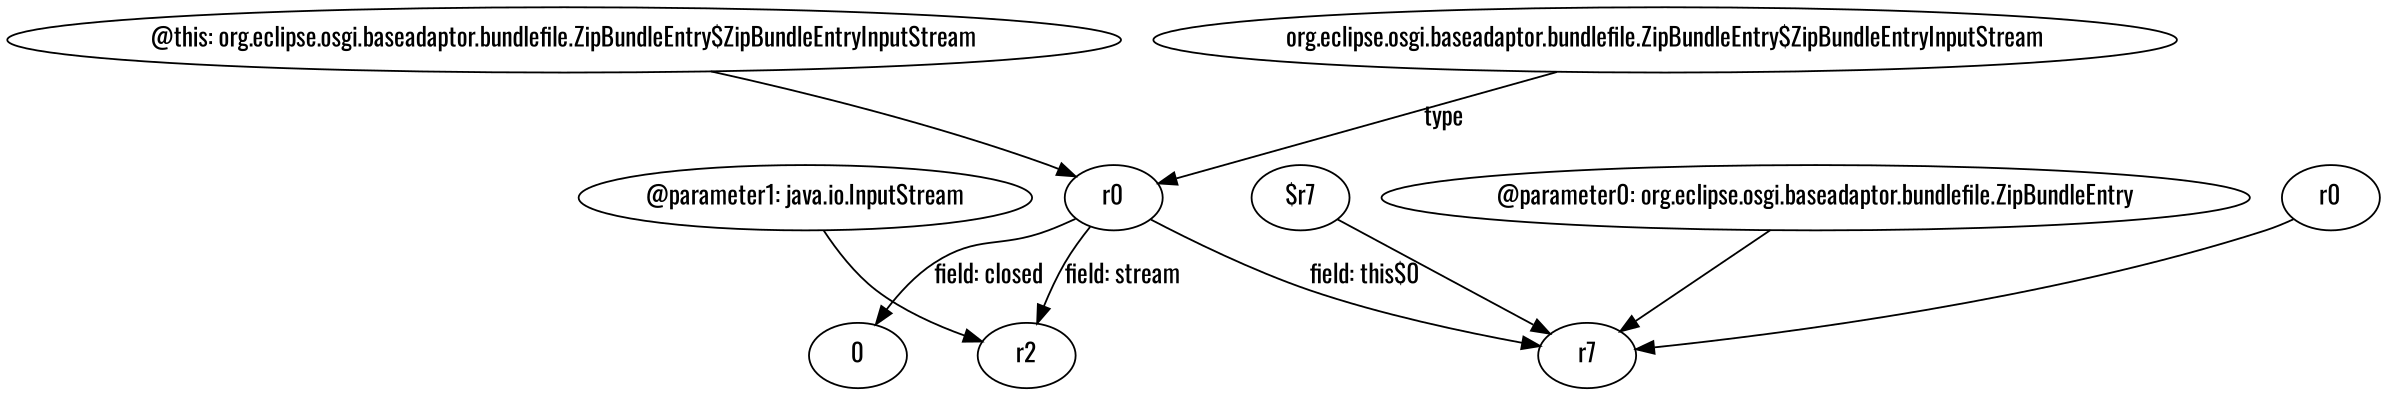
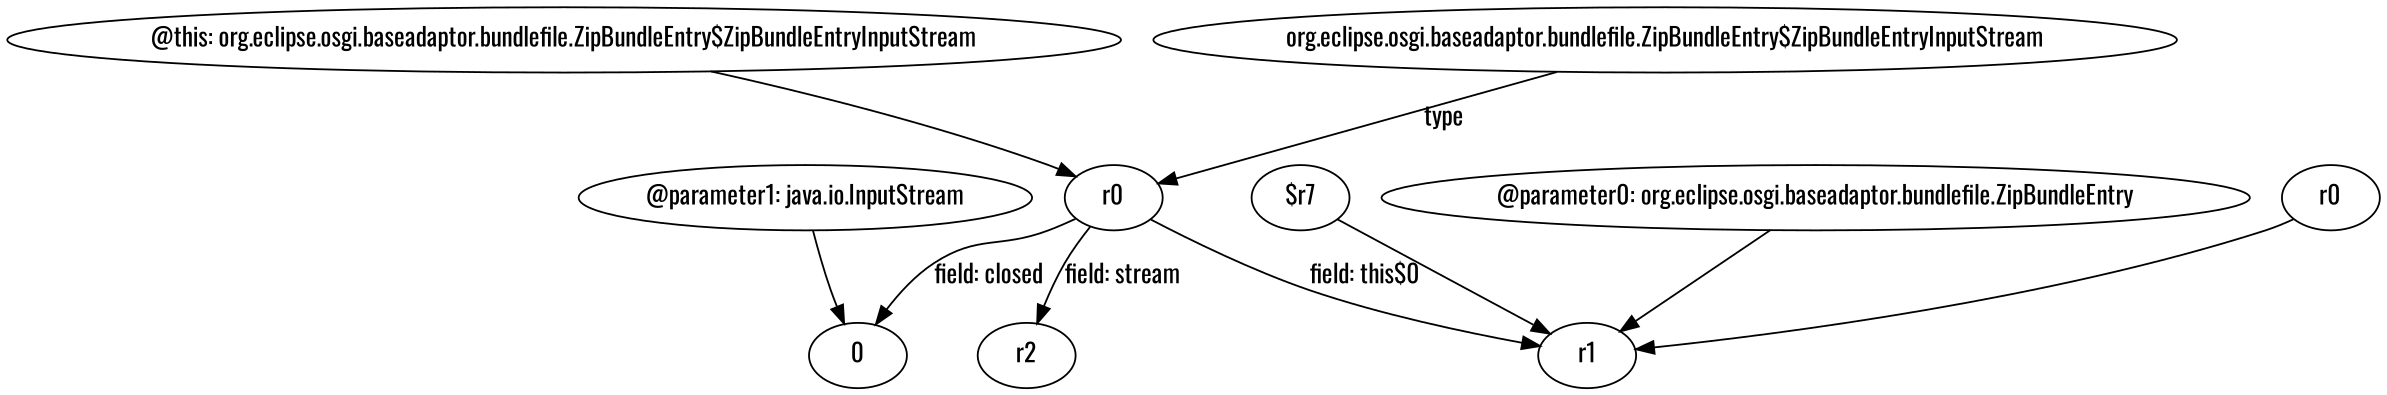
edge "@parameter1: java.io.InputStream" -> "r2": now "@parameter1: java.io.InputStream" -> "0"
node "r7": label "r7" -> "r1"
